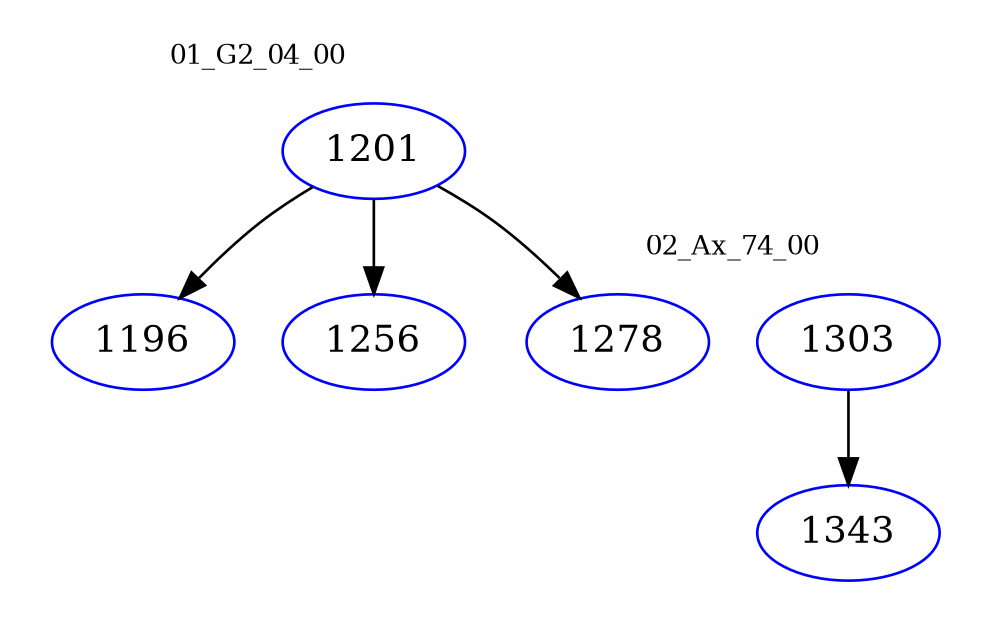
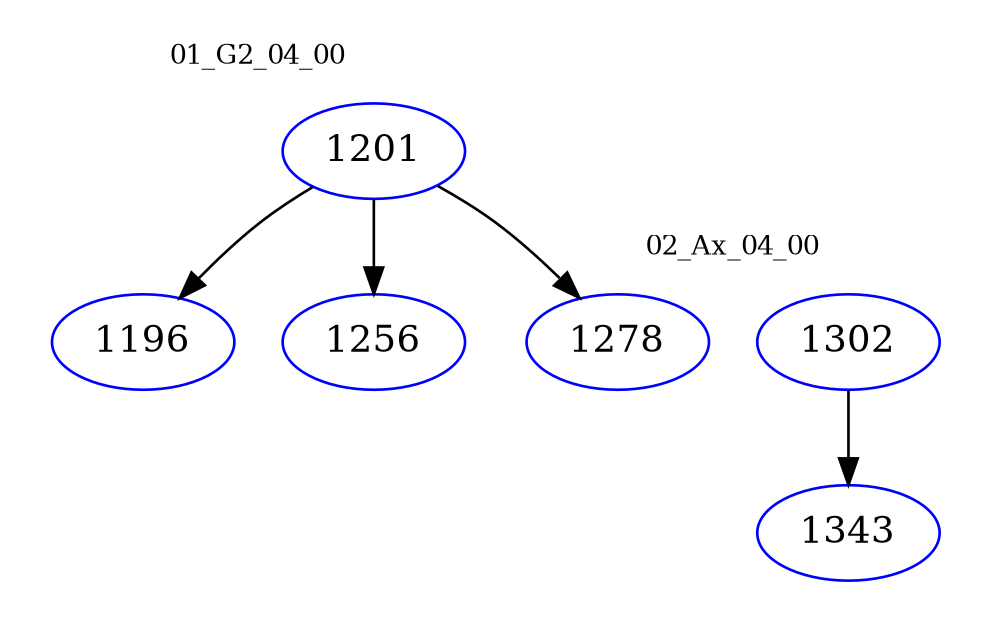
cluster "02_Ax_74_00": label "02_Ax_74_00" -> "02_Ax_04_00"
node "1303": label "1303" -> "1302"
